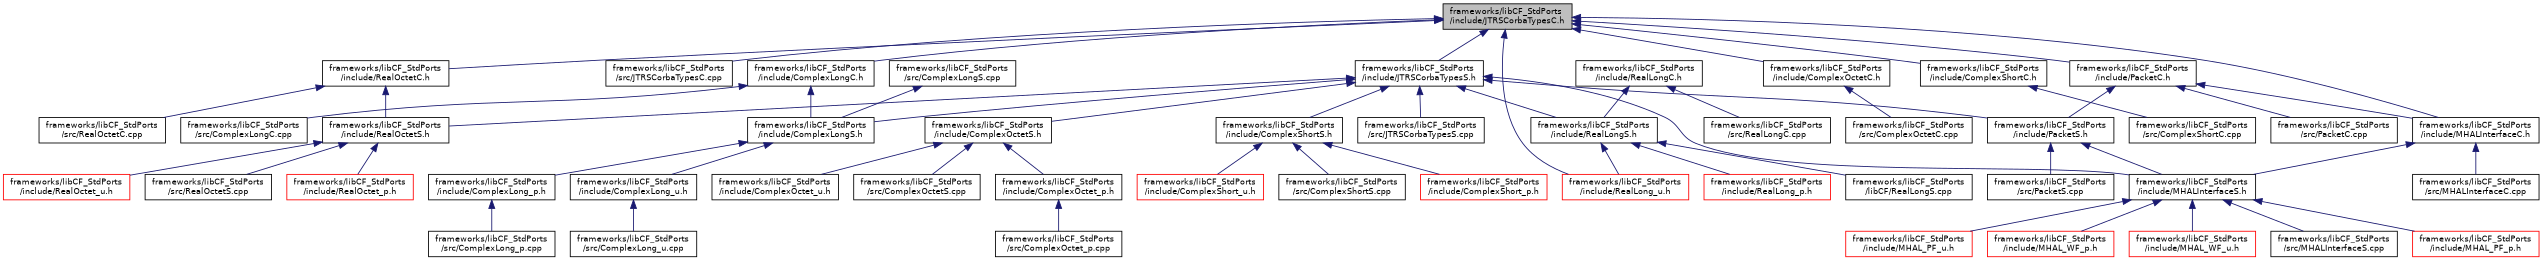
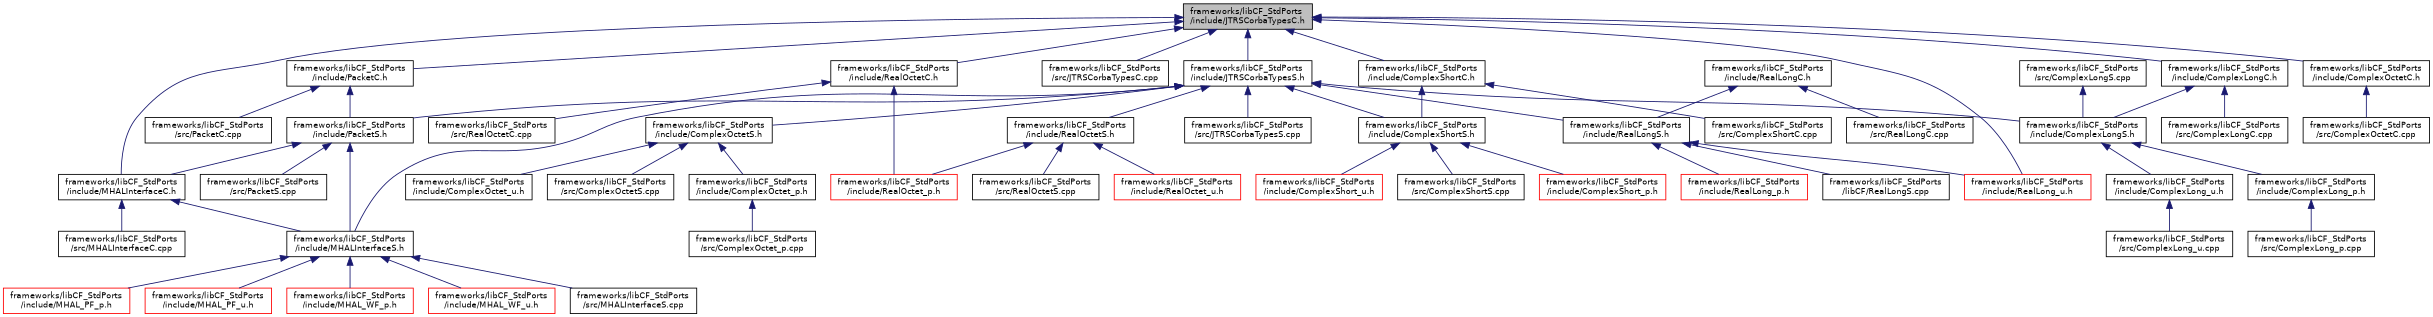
edge "frameworks/libCF_StdPorts /include/MHALInterfaceC.h" -> "frameworks/libCF_StdPorts /include/PacketC.h": now "frameworks/libCF_StdPorts /include/MHALInterfaceC.h" -> "frameworks/libCF_StdPorts /include/PacketS.h"
edge "frameworks/libCF_StdPorts /include/RealOctetS.h" -> "frameworks/libCF_StdPorts /include/RealOctetC.h": now "frameworks/libCF_StdPorts /include/RealOctet_p.h" -> "frameworks/libCF_StdPorts /include/RealOctetC.h"
edge "frameworks/libCF_StdPorts /include/ComplexShortS.h" -> "frameworks/libCF_StdPorts /include/ComplexShortC.h": added
